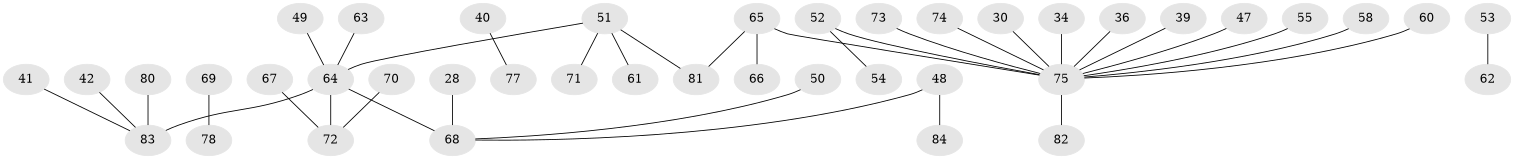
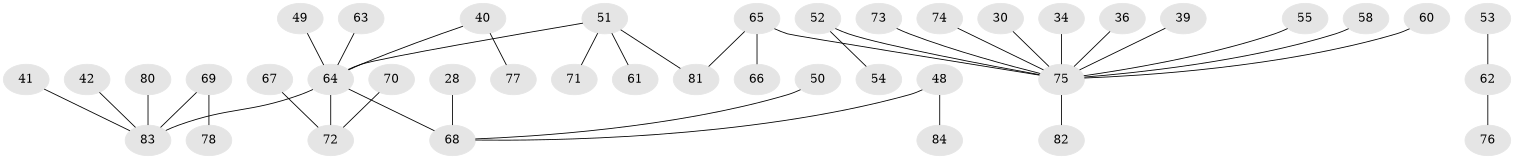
node "47": removed
edge "40" -- "64": added
edge "69" -- "83": added
node "76": added
